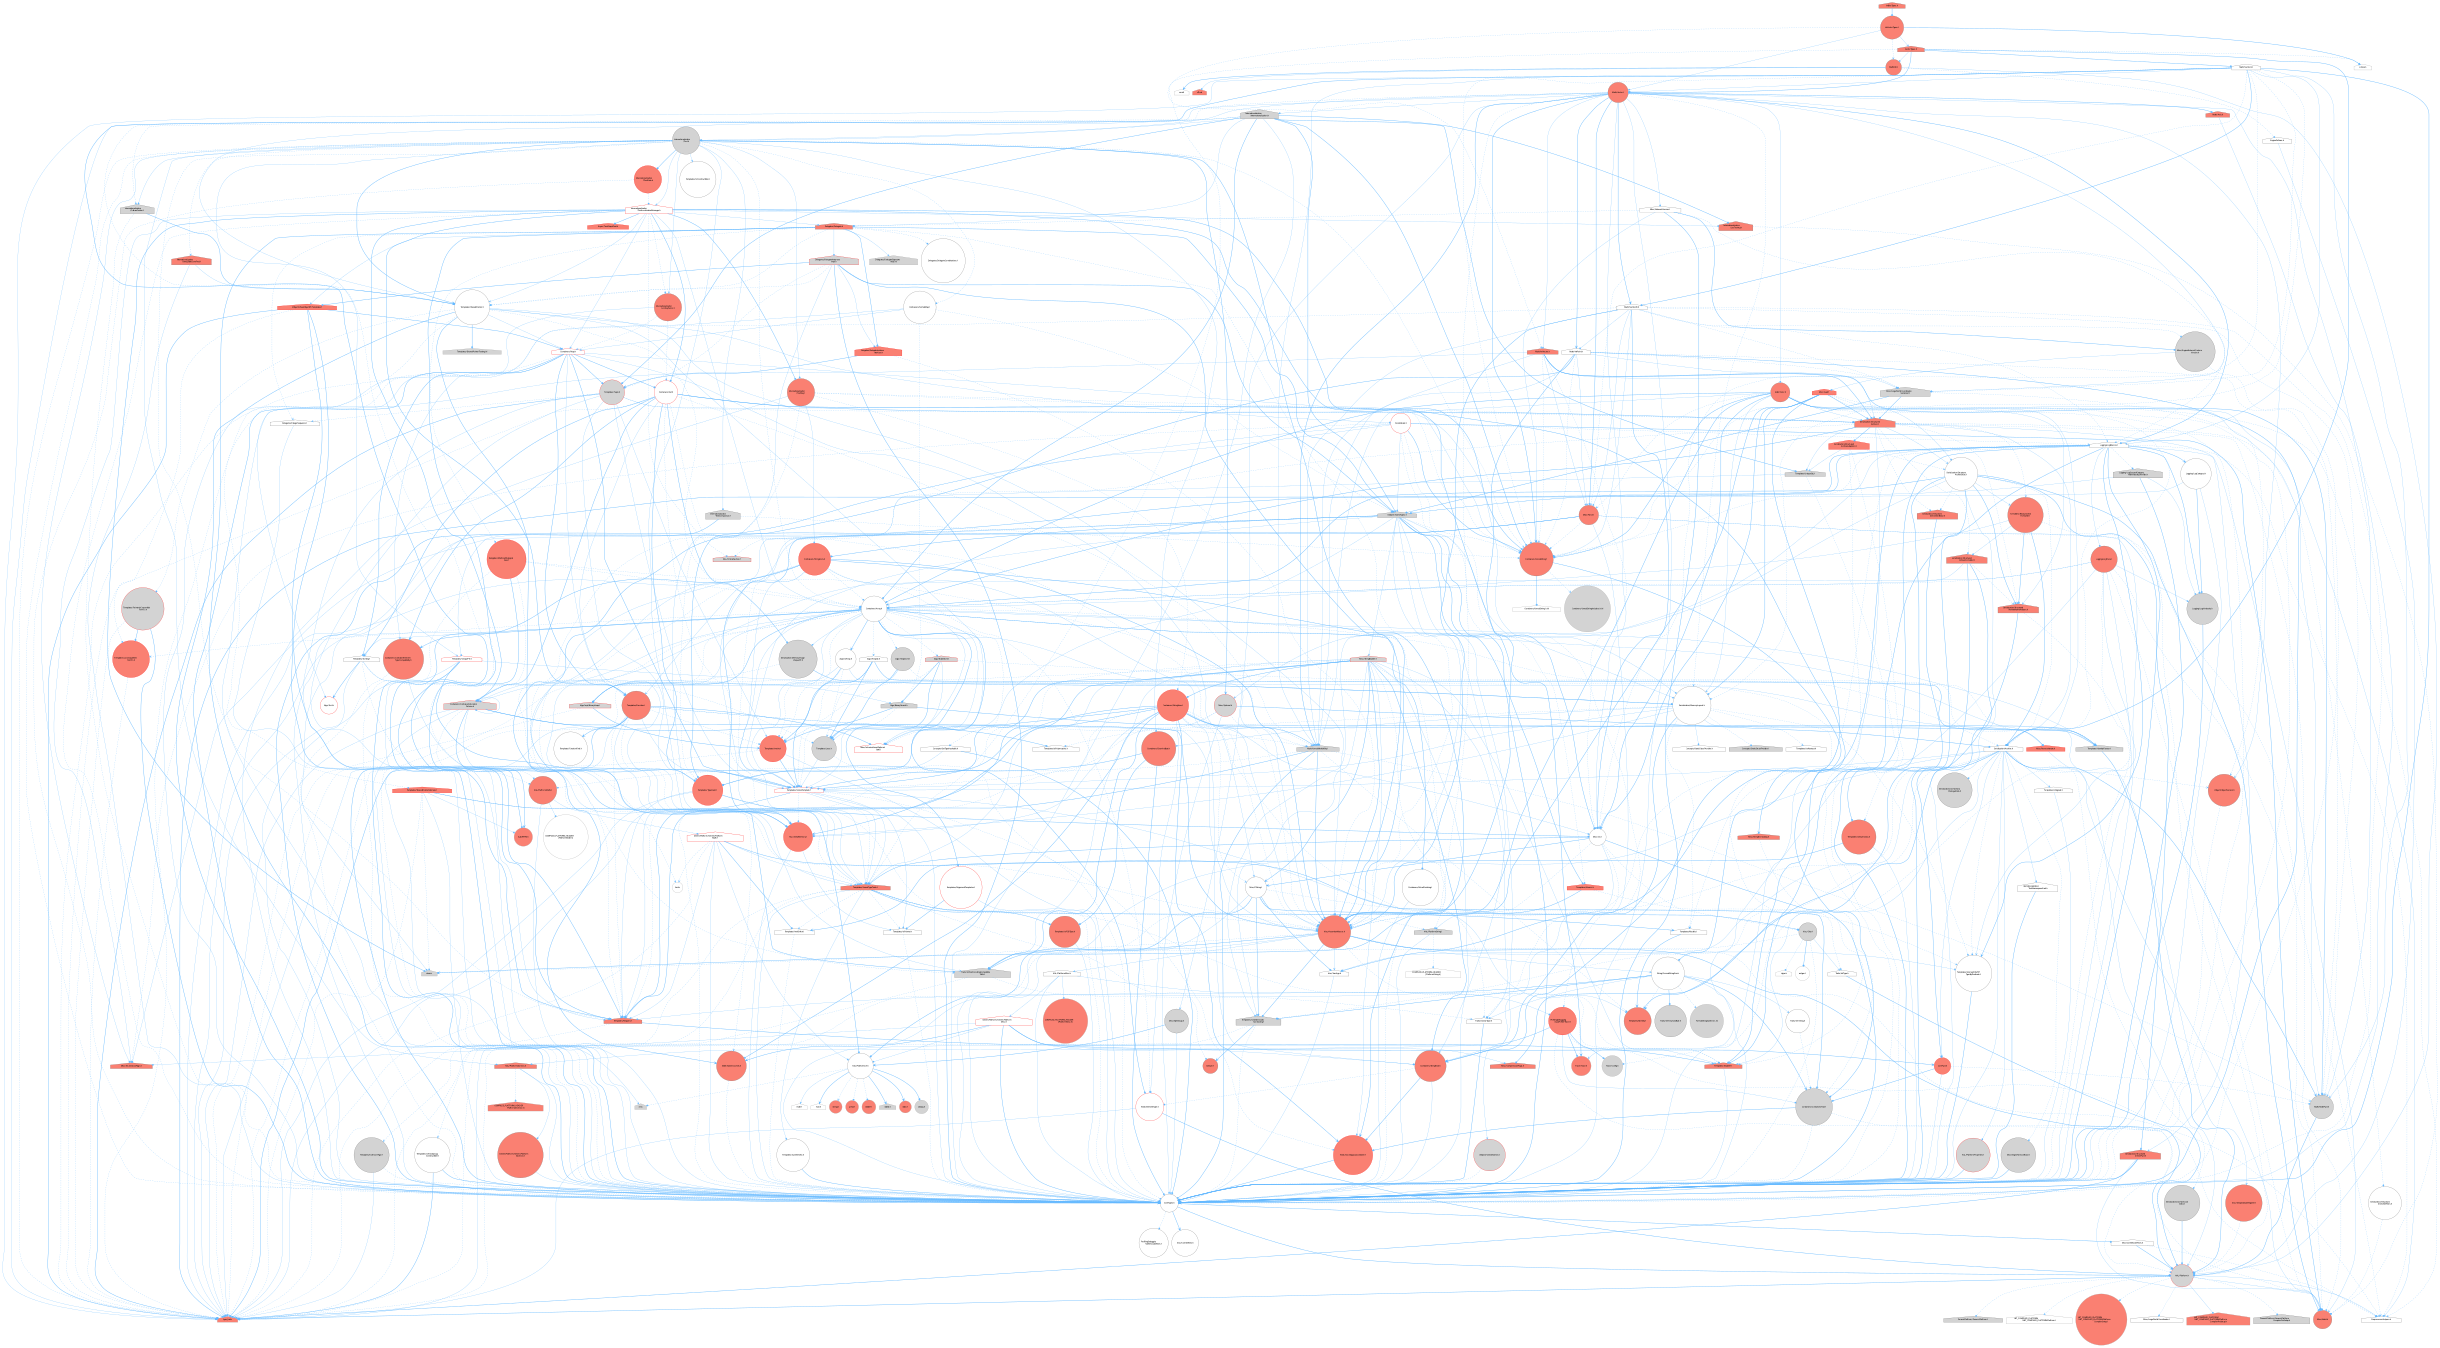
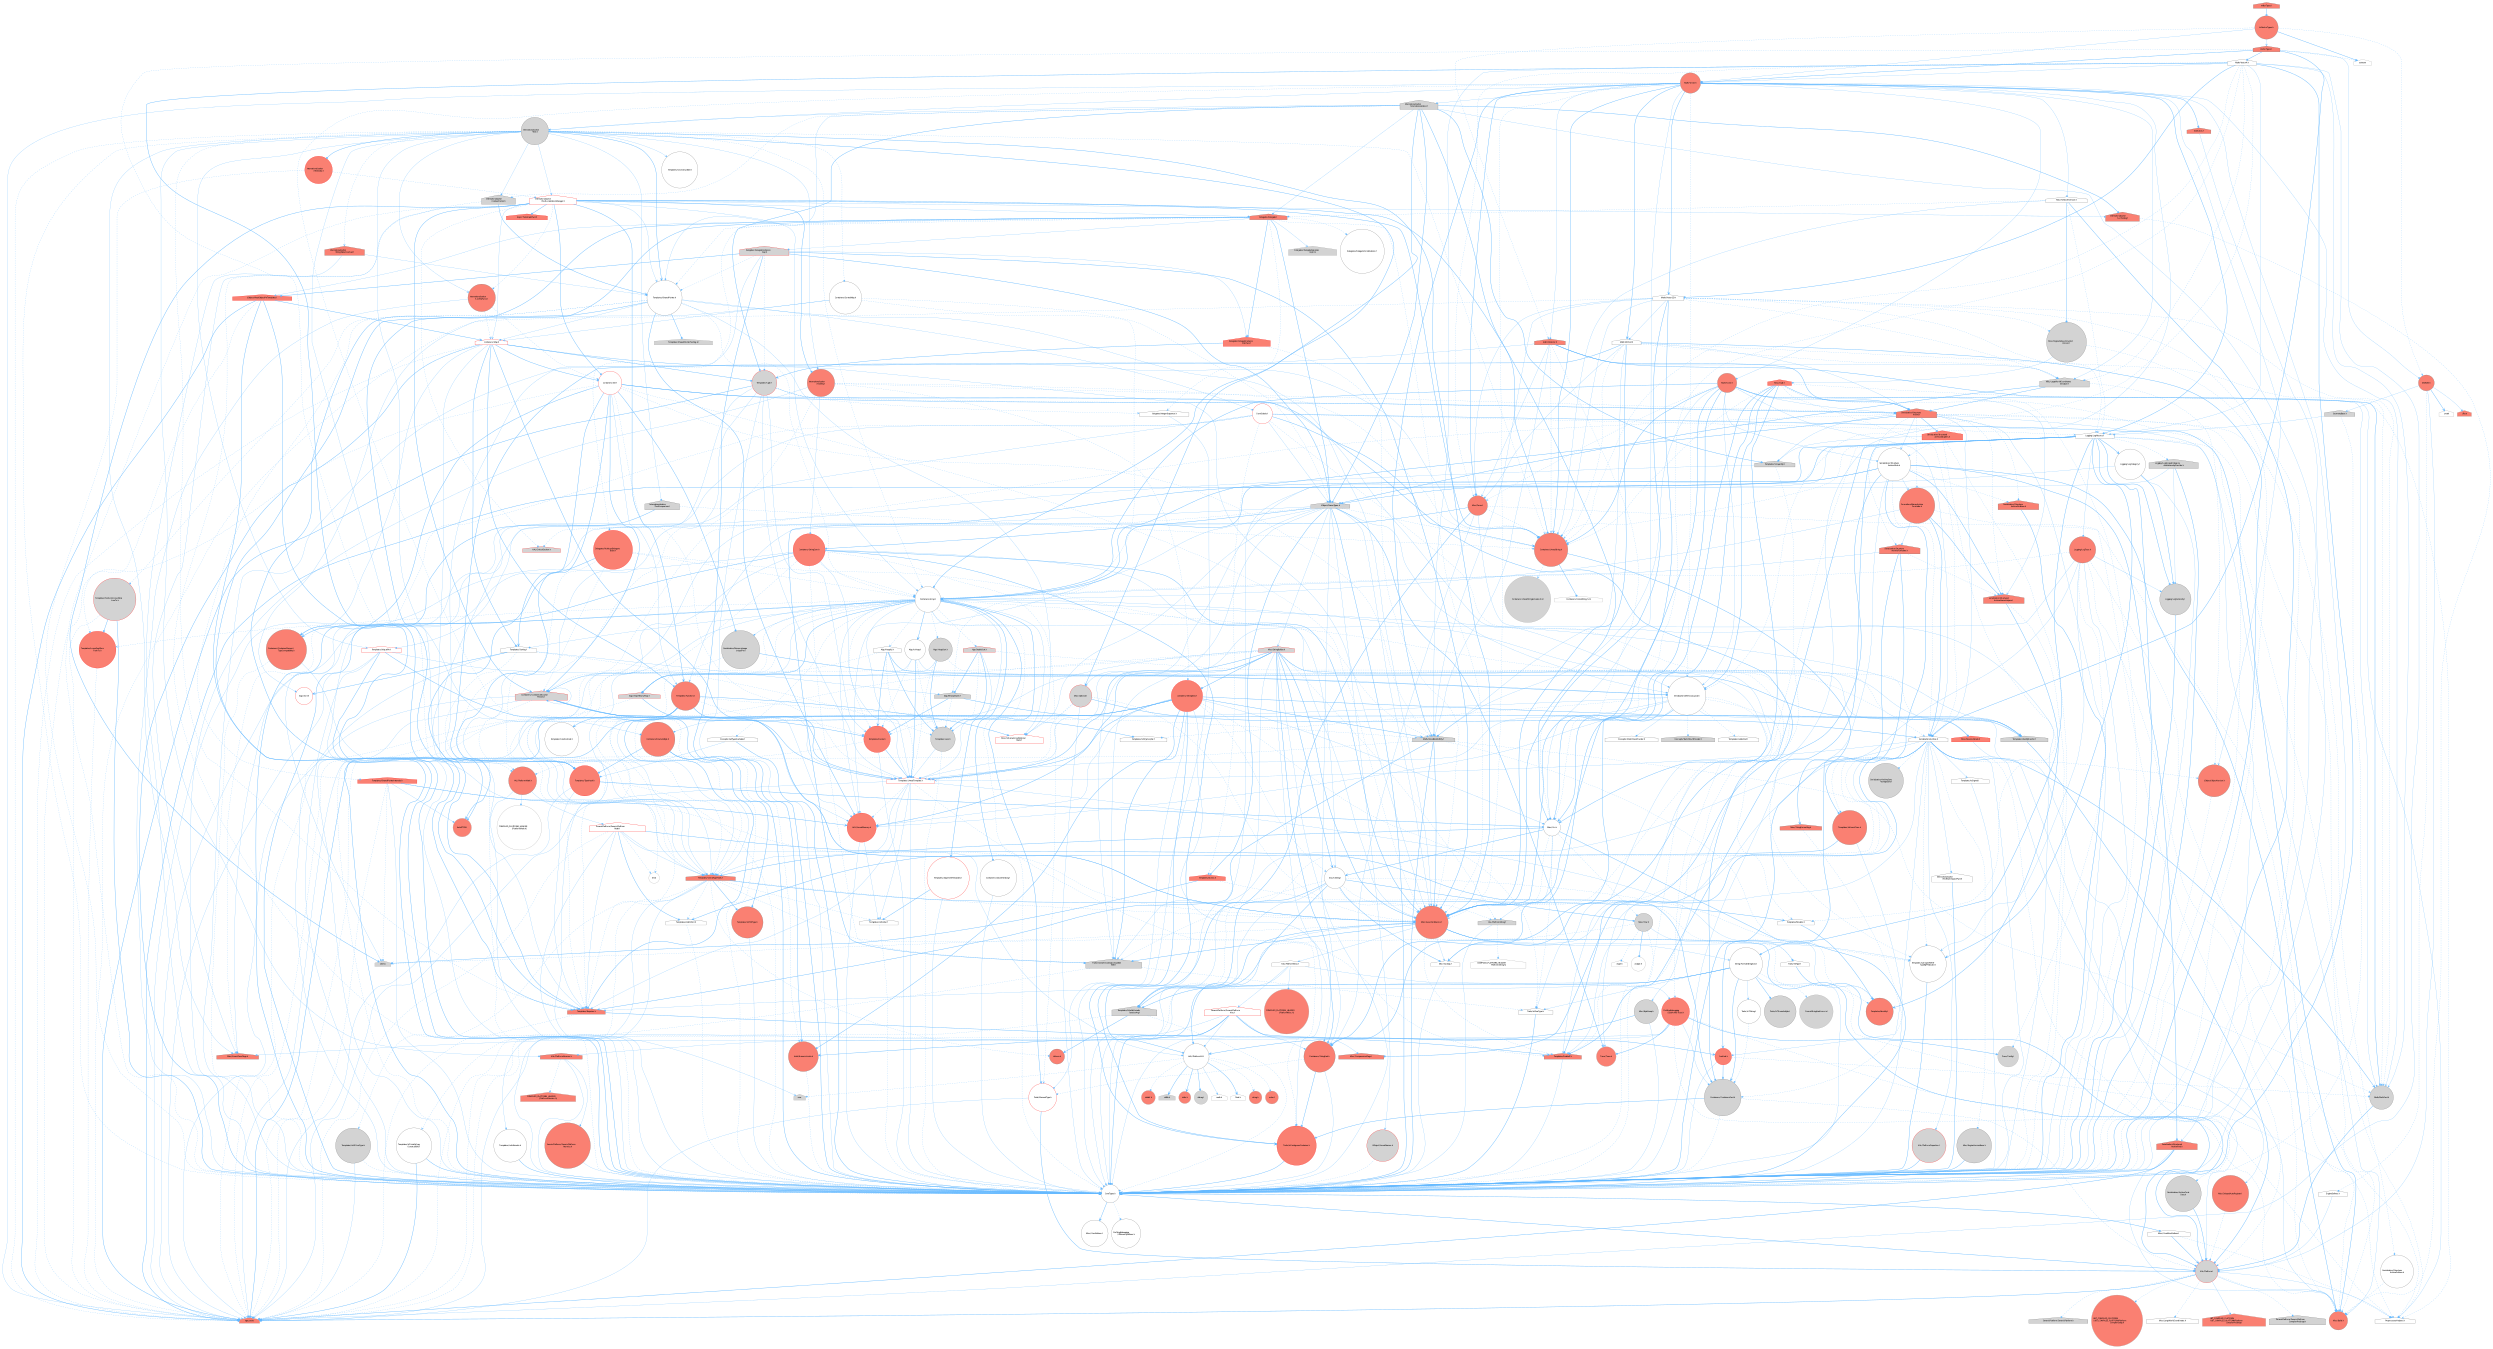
node "GeometryBase.h": added
node "UBT_COMPILED_PLATFORM /UBT_COMPILED_PLATFORMPlatform.h": removed
